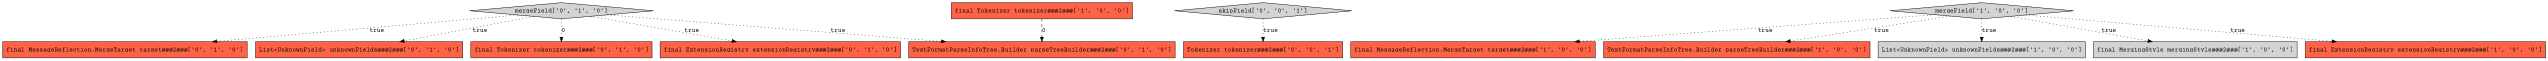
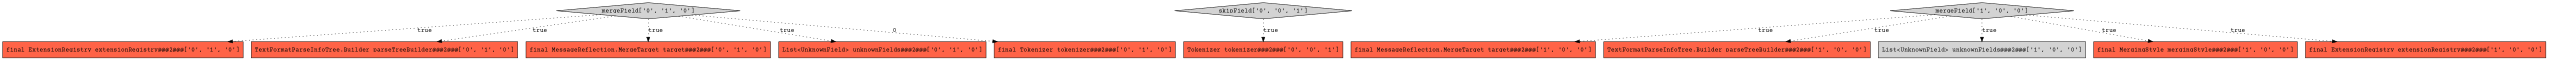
node "final Tokenizer tokenizer@@@2@@@['1', '0', '0']": removed
node "final MergingStyle mergingStyle@@@2@@@['1', '0', '0']": fillcolor lightgray -> tomato
